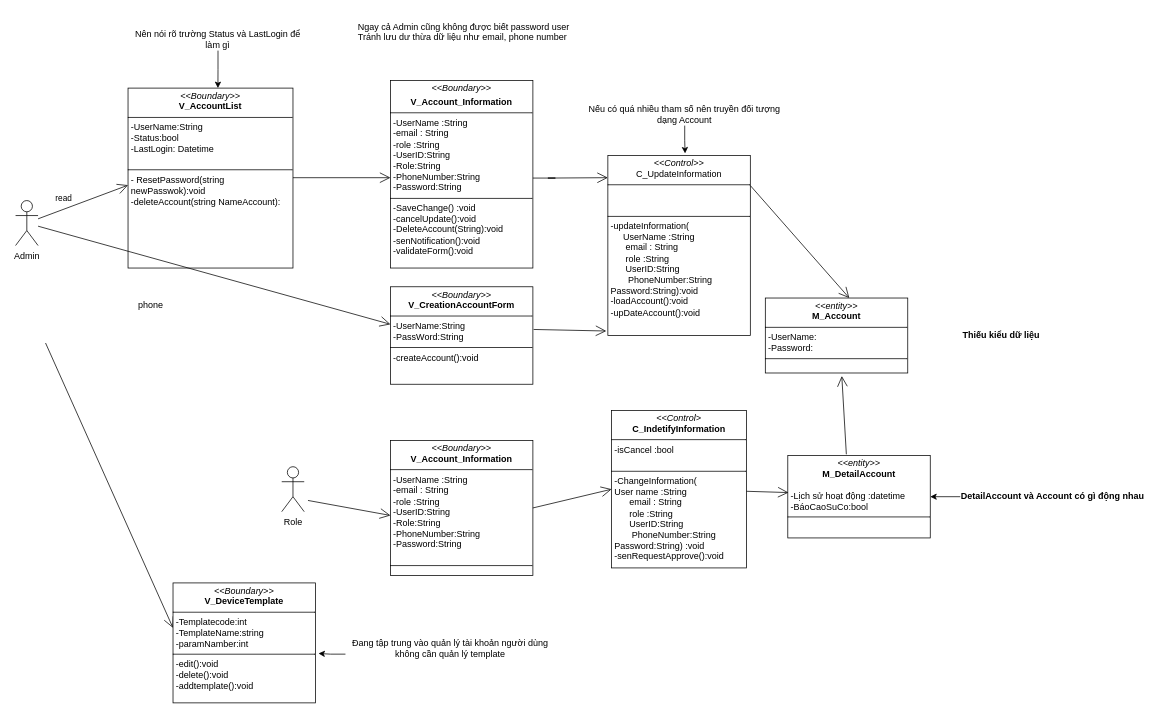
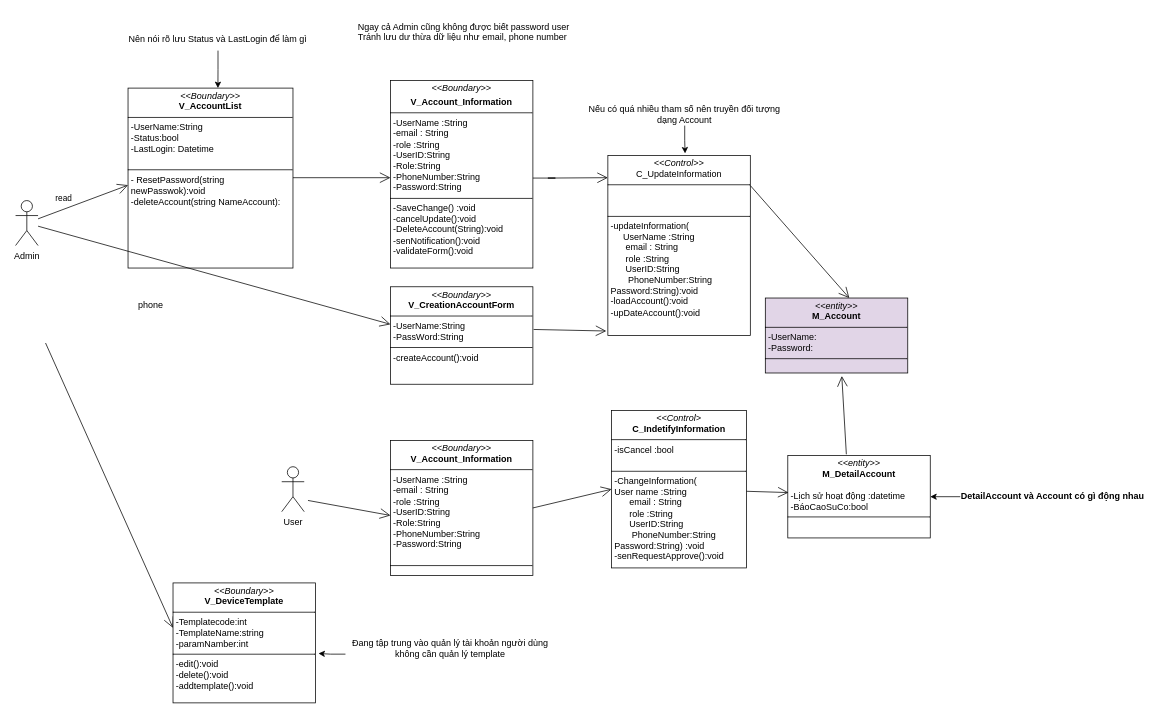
node "Nên nói rõ trường Status và LastLogin để làm gì": label "Nên nói rõ trường Status và LastLogin để làm gì" -> "Nên nói rõ lưu Status và LastLogin để làm gì"
node "<<entity>> M_Account -UserName: -Password:": fillcolor #ffffff -> #e1d5e7
node "Thiếu kiểu dữ liệu": removed
node "Role": label "Role" -> "User"
